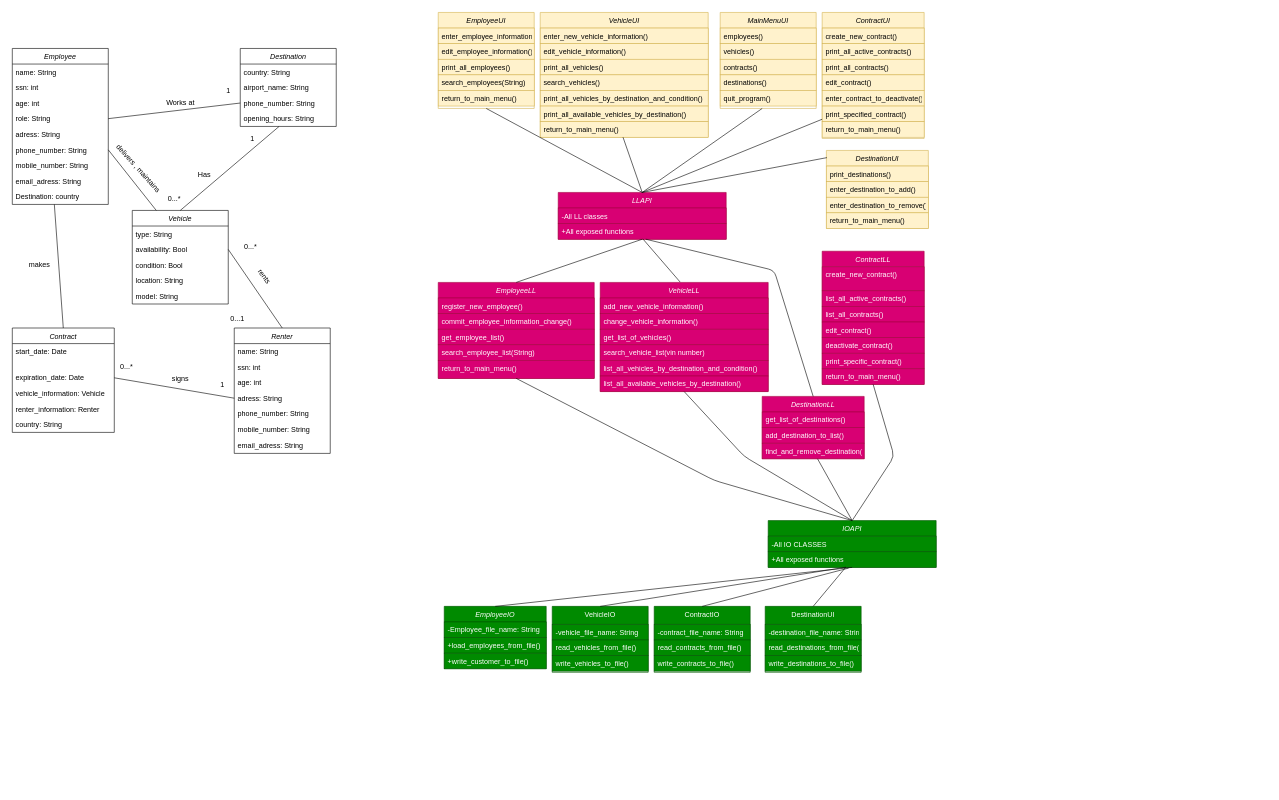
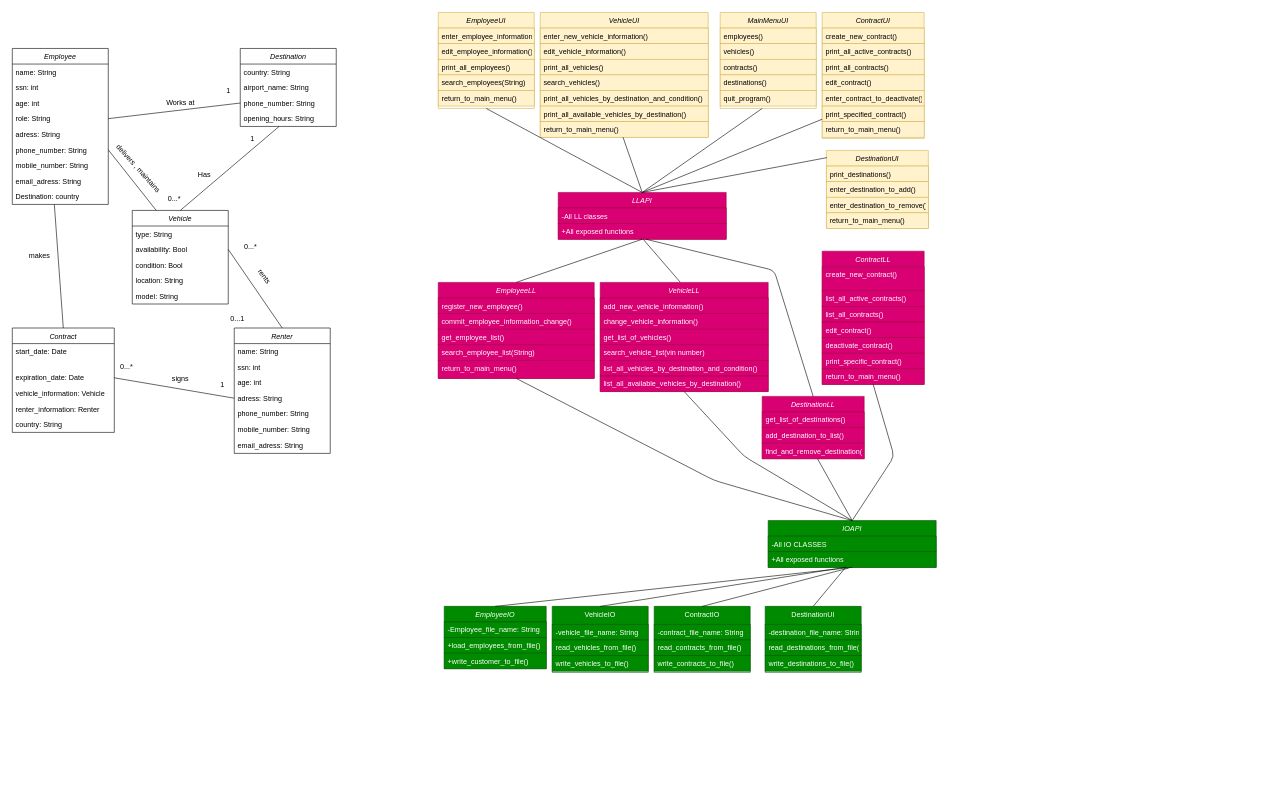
node "makes": moved (39, 264) -> (39, 255)
